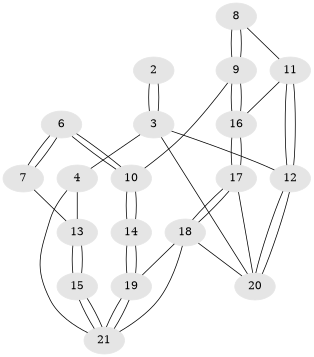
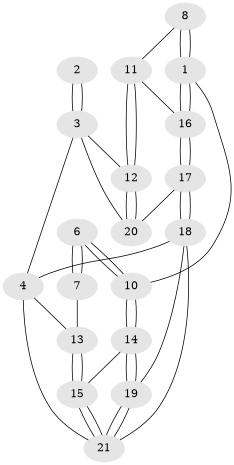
node "9": label "9" -> "1"
edge "18" -- "20": now "18" -- "4"
edge "14" -- "15": added
